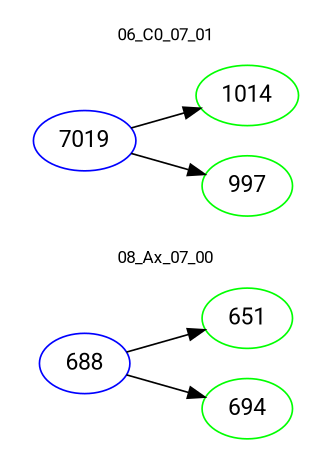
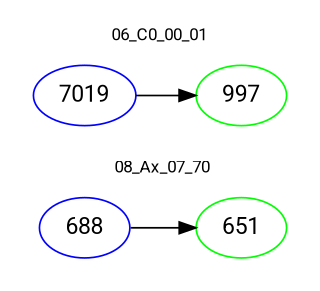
cluster "06_C0_07_01": label "06_C0_07_01" -> "06_C0_00_01"
node "1014": removed
cluster "08_Ax_07_00": label "08_Ax_07_00" -> "08_Ax_07_70"
node "694": removed
